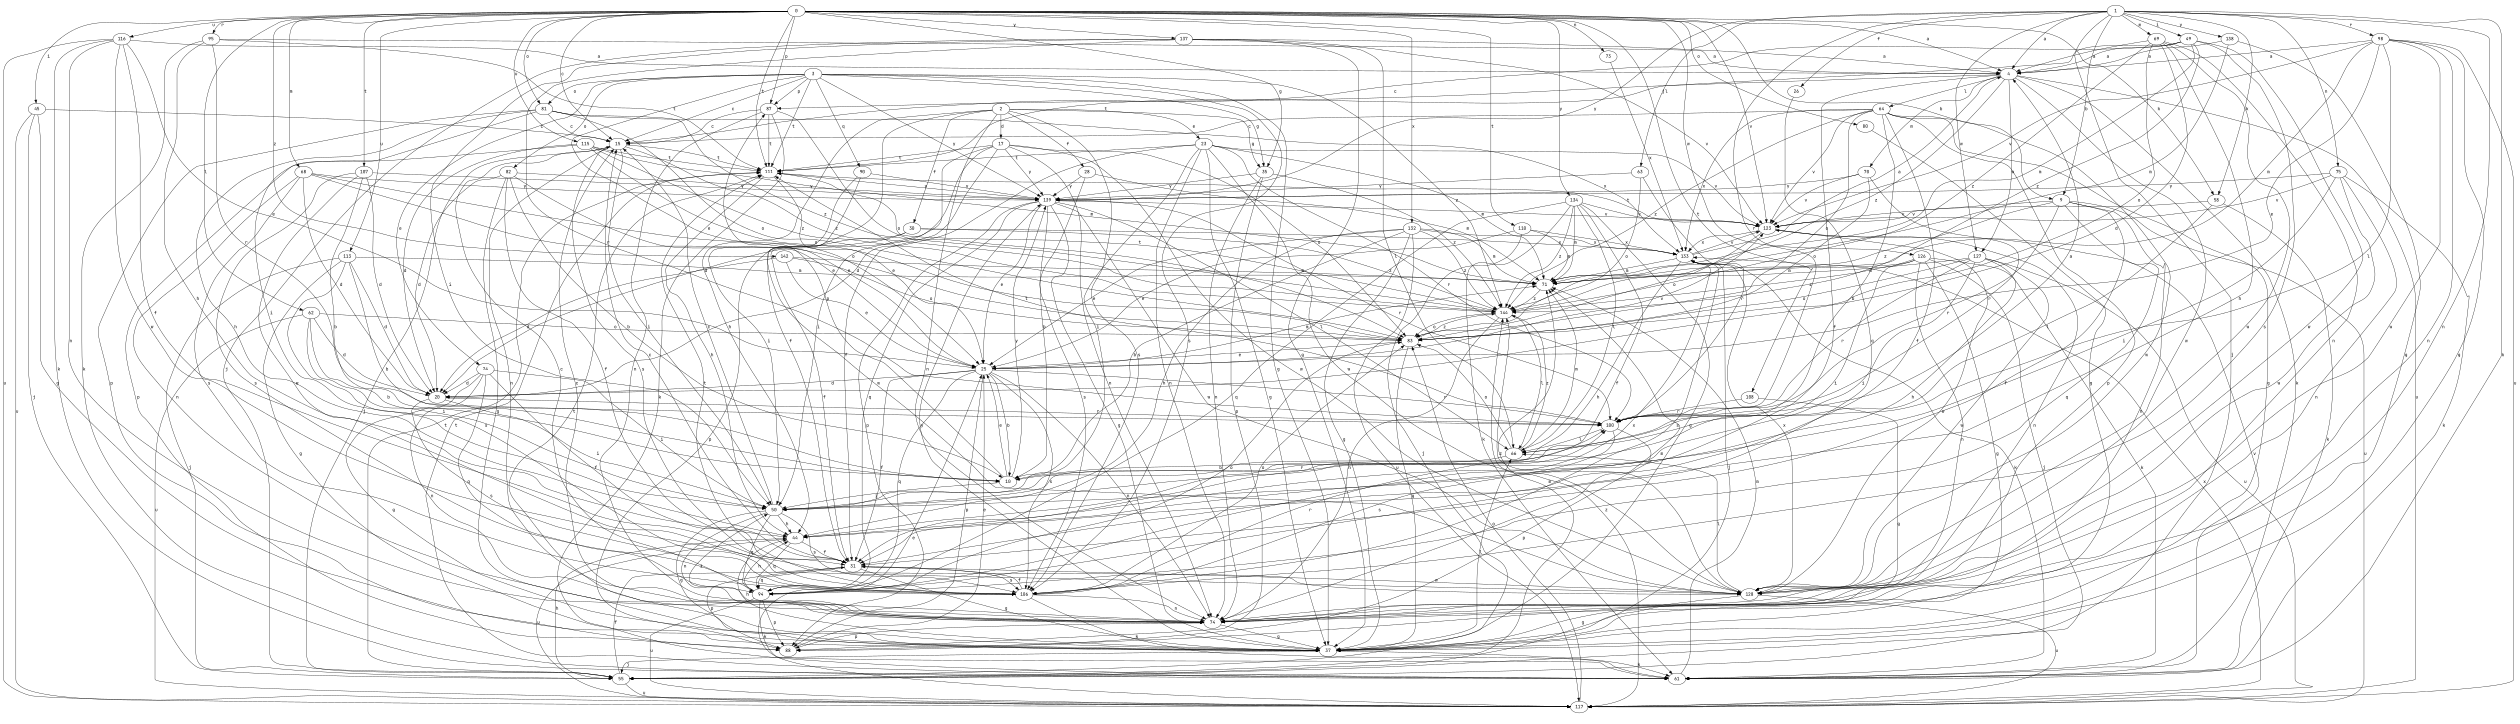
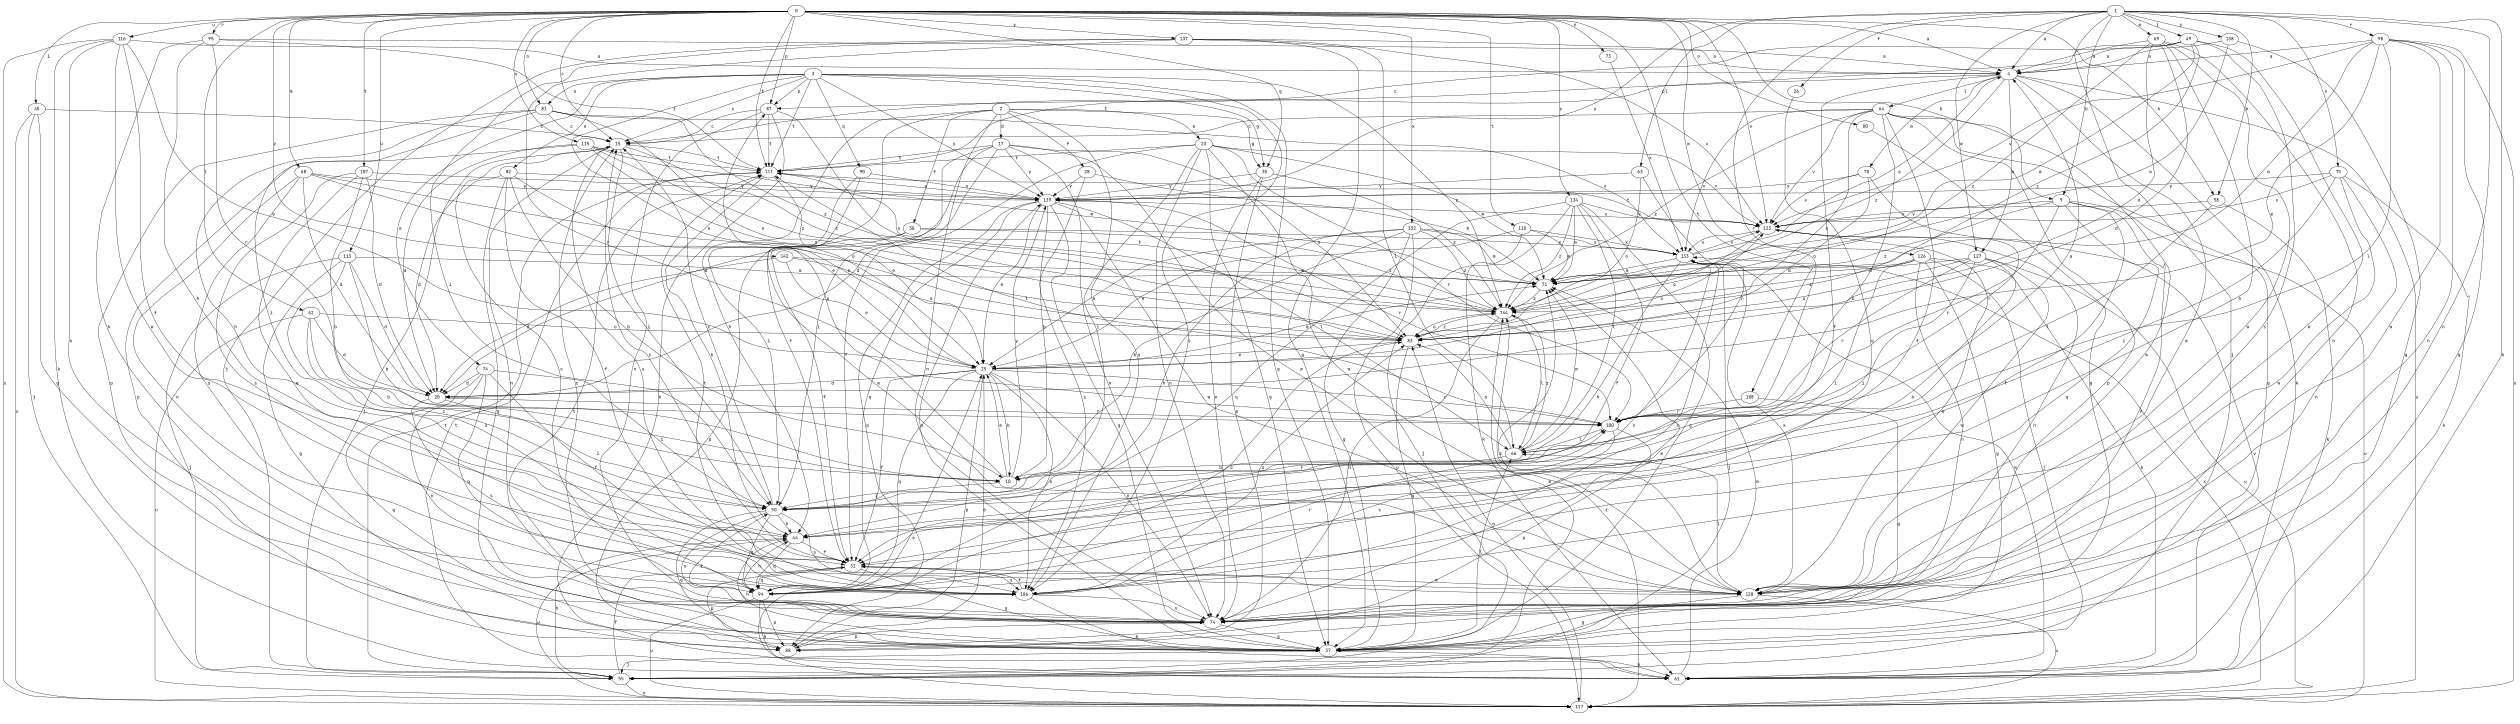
edge "4" -> "87": label "j" -> "p"
edge "95" -> "61": now "95" -> "94"
